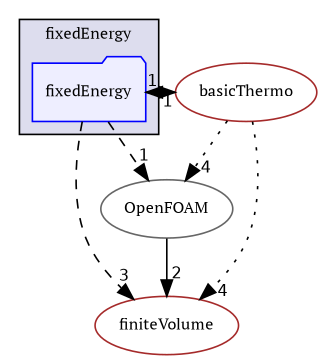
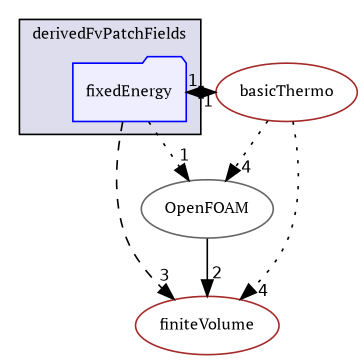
cluster "fixedEnergy": label "fixedEnergy" -> "derivedFvPatchFields"
edge "fixedEnergy" -> "OpenFOAM": style dashed -> dotted
